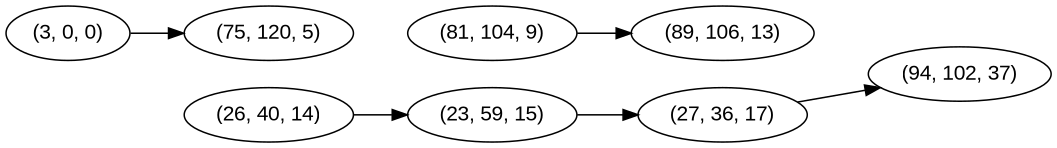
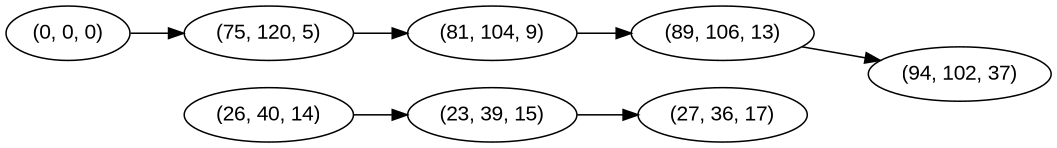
node "(3, 0, 0)": label "(3, 0, 0)" -> "(0, 0, 0)"
edge "(75, 120, 5)" -> "(81, 104, 9)": added
edge "(27, 36, 17)" -> "(94, 102, 37)": now "(89, 106, 13)" -> "(94, 102, 37)"
node "(23, 59, 15)": label "(23, 59, 15)" -> "(23, 39, 15)"
